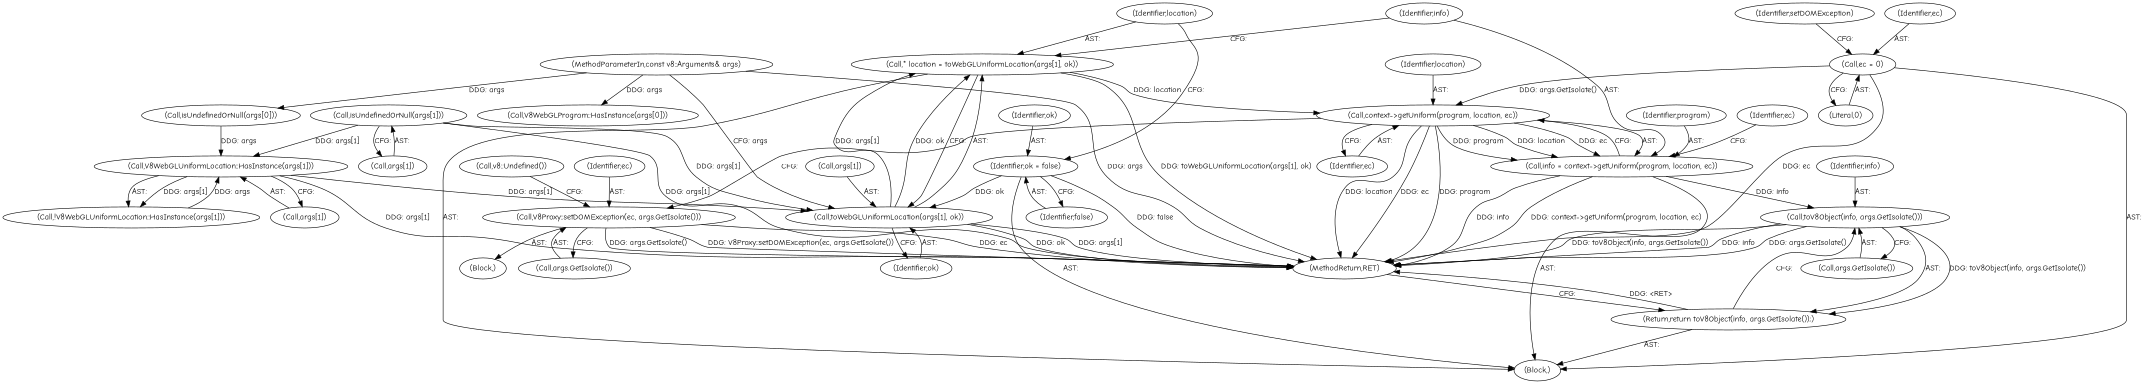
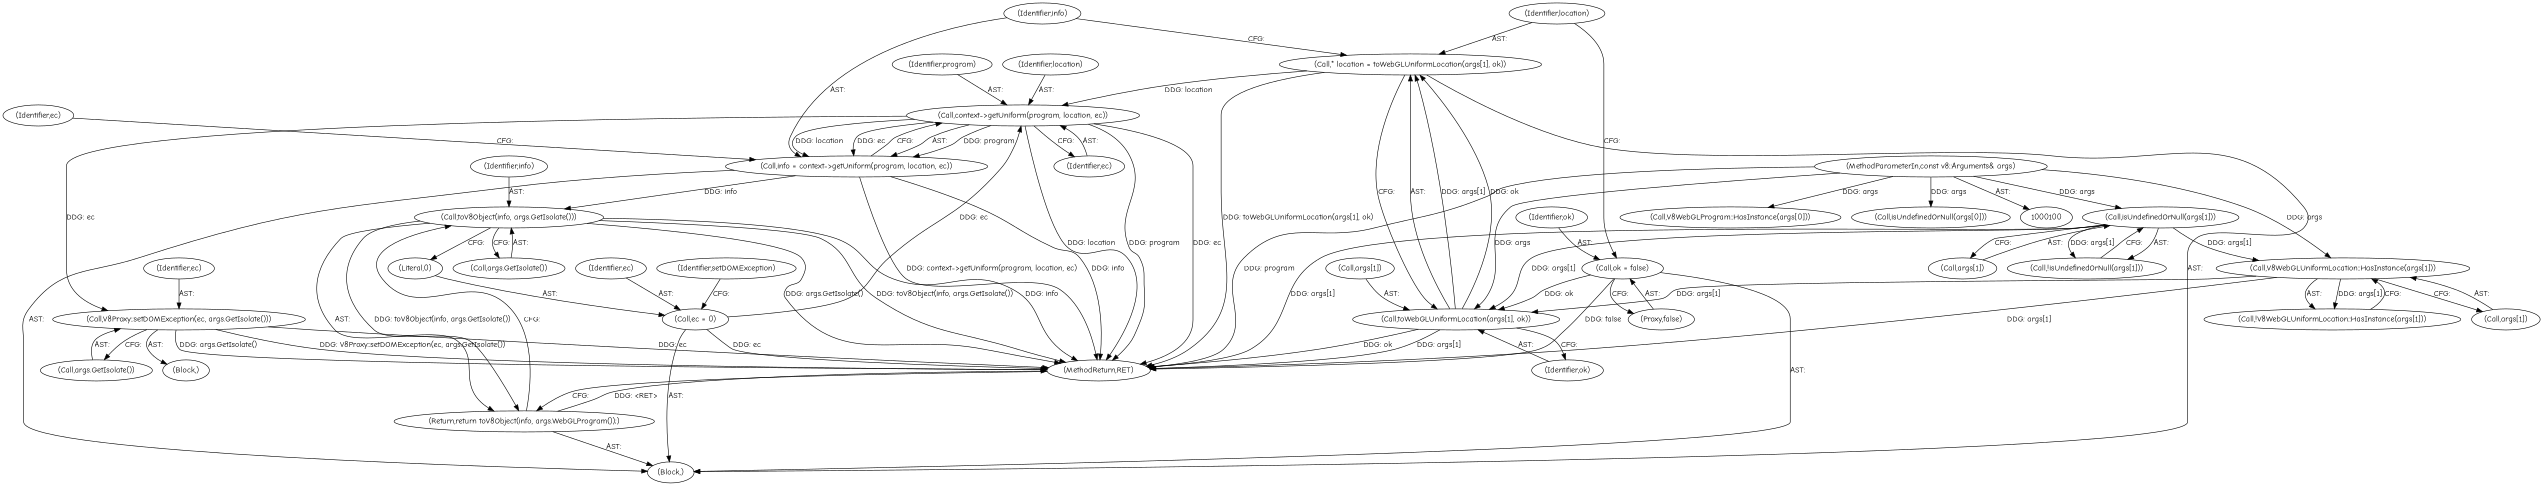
edge "(Call,ec = 0)" -> "(Literal,0)": now "(Call,toV8Object(info, args.GetIsolate()))" -> "(Literal,0)"
edge "(Call,ec = 0)" -> "(Call,context->getUniform(program, location, ec))": label "DDG: args.GetIsolate()" -> "DDG: ec"
edge "(Call,isUndefinedOrNull(args[0]))" -> "(Call,V8WebGLUniformLocation::HasInstance(args[1]))": now "(MethodParameterIn,const v8::Arguments& args)" -> "(Call,V8WebGLUniformLocation::HasInstance(args[1]))"
edge "(MethodParameterIn,const v8::Arguments& args)" -> "(Call,toWebGLUniformLocation(args[1], ok))": label "CFG: args" -> "DDG: args"
edge "(Identifier,program)" -> "(Call,info = context->getUniform(program, location, ec))": now "(Identifier,program)" -> "(Call,context->getUniform(program, location, ec))"
node "(Call,v8::Undefined())": removed
edge "(Call,context->getUniform(program, location, ec))" -> "(Call,V8Proxy::setDOMException(ec, args.GetIsolate()))": label "CFG: " -> "DDG: ec"
node "(Identifier,ok = false)": label "(Identifier,ok = false)" -> "(Call,ok = false)"
edge "(MethodParameterIn,const v8::Arguments& args)" -> "(MethodReturn,RET)": label "DDG: args" -> "DDG: program"
edge "(Call,!V8WebGLUniformLocation::HasInstance(args[1]))" -> "(Call,V8WebGLUniformLocation::HasInstance(args[1]))": label "DDG: args" -> "CFG: "
edge "(MethodParameterIn,const v8::Arguments& args)" -> "(Call,isUndefinedOrNull(args[1]))": added, label "DDG: args"
node "(Identifier,false)": label "(Identifier,false)" -> "(Proxy,false)"
node "1000100": added
node "(Call,!isUndefinedOrNull(args[1]))": added
node "(Return,return toV8Object(info, args.GetIsolate());)": label "(Return,return toV8Object(info, args.GetIsolate());)" -> "(Return,return toV8Object(info, args.WebGLProgram());)"
